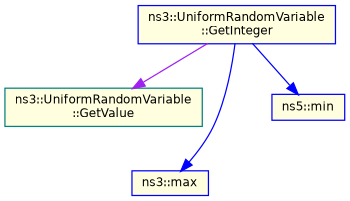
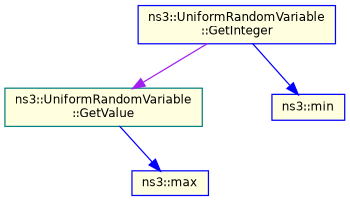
edge "ns3::UniformRandomVariable ::GetInteger" -> "ns3::max": now "ns3::UniformRandomVariable ::GetValue" -> "ns3::max"
node "ns5::min": label "ns5::min" -> "ns3::min"
